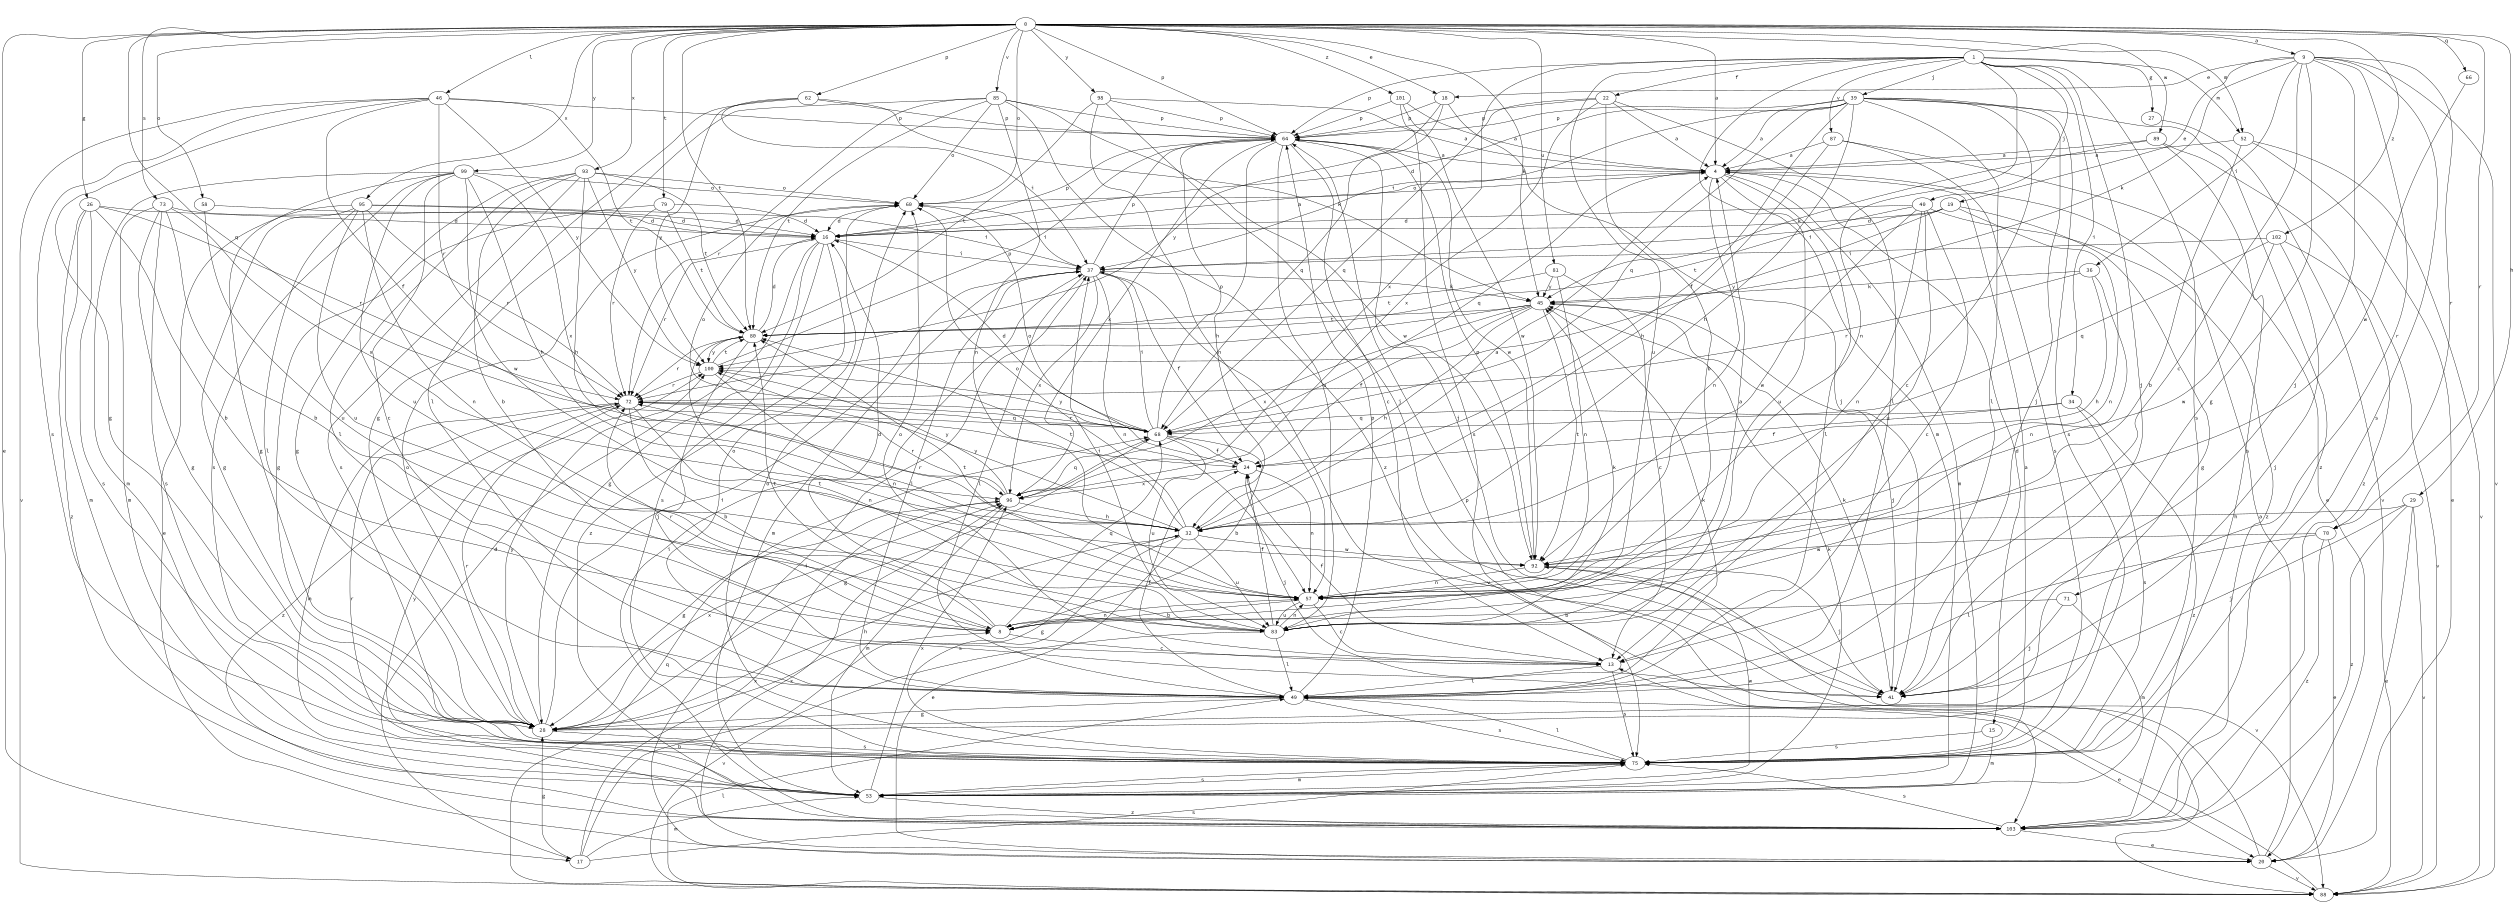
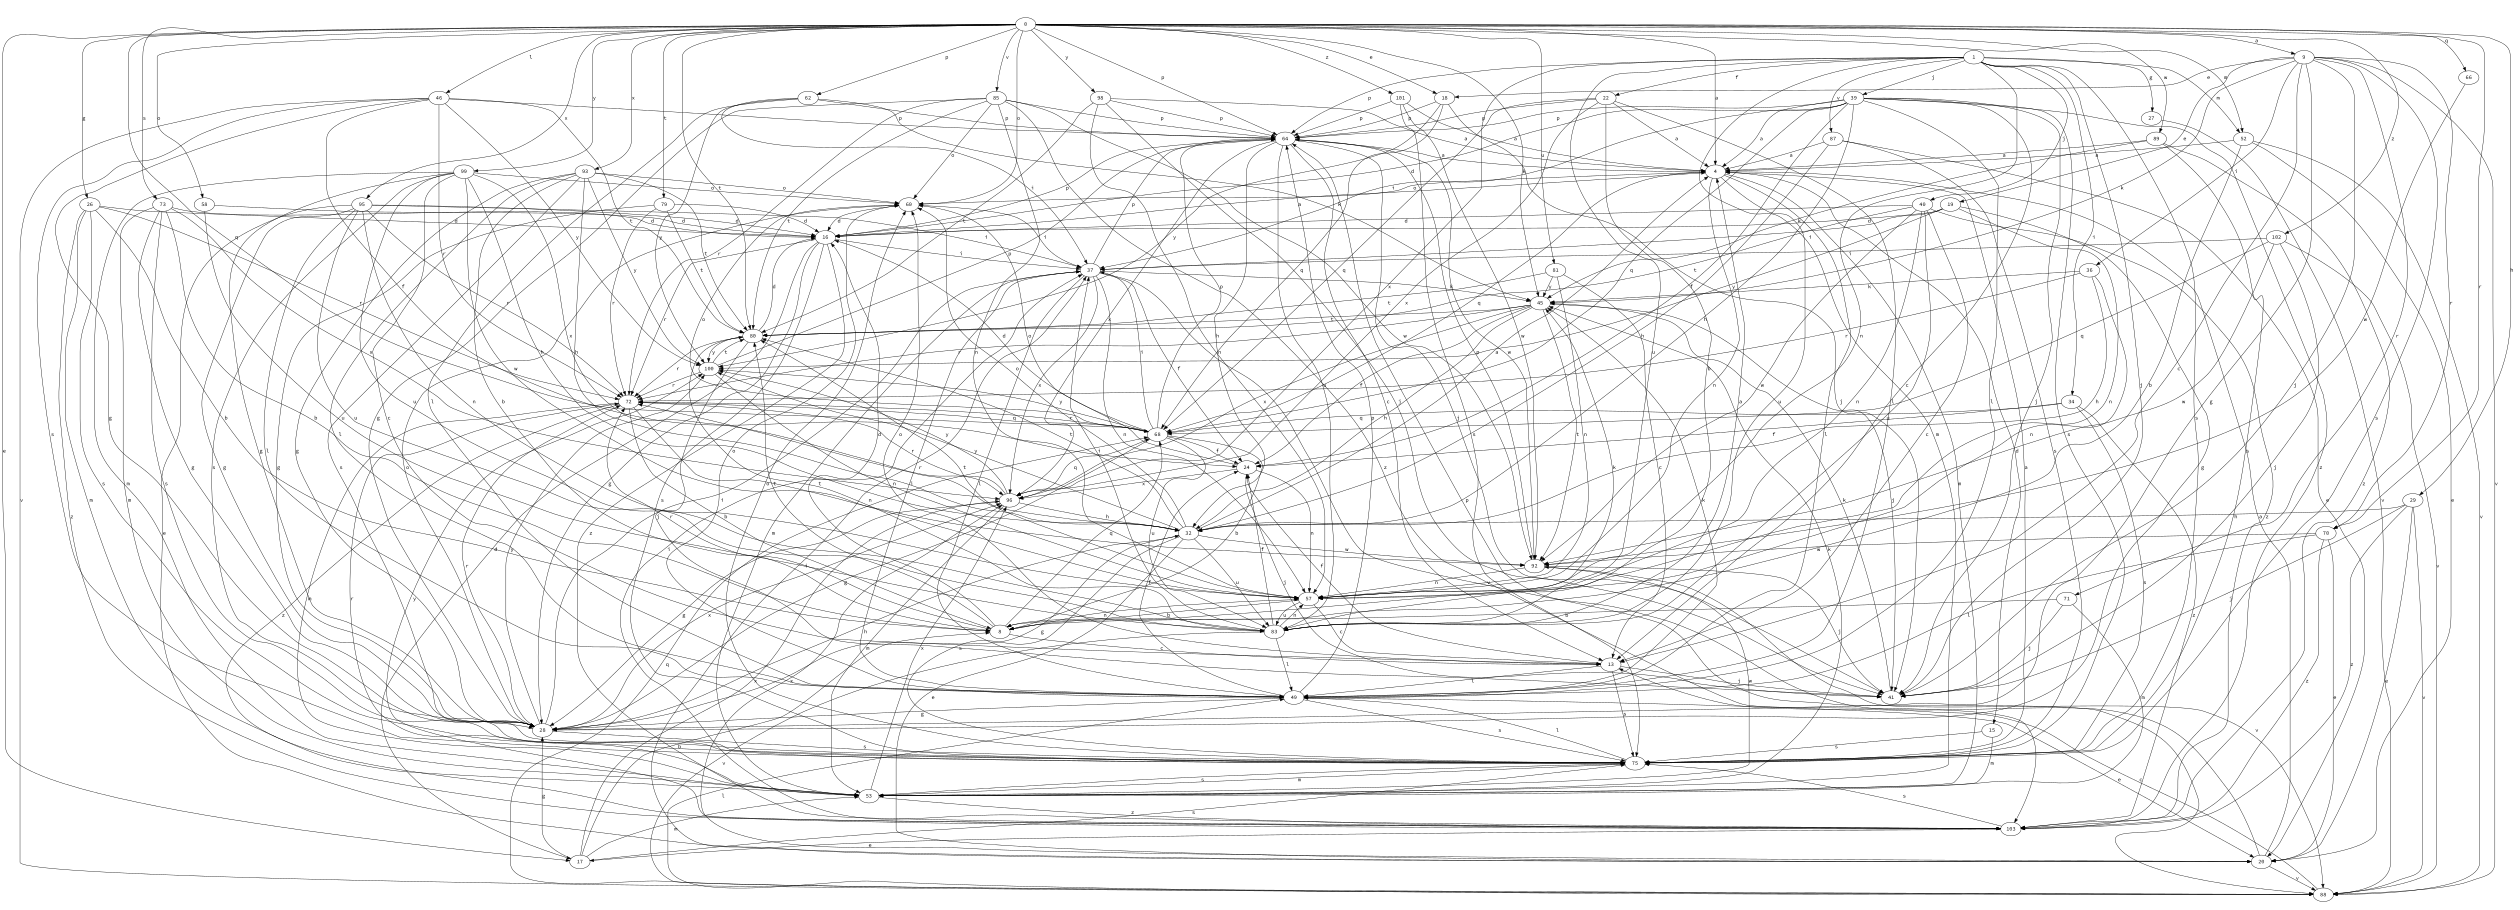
edge "13" -> "41": added, label "j"
edge "103" -> "20": now "103" -> "17"
